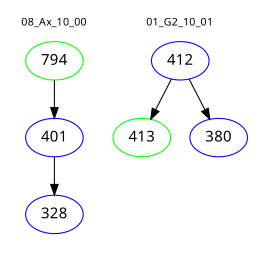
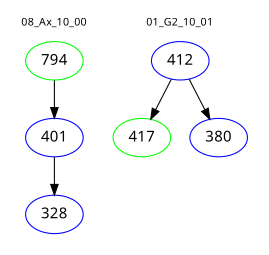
node "413": label "413" -> "417"
